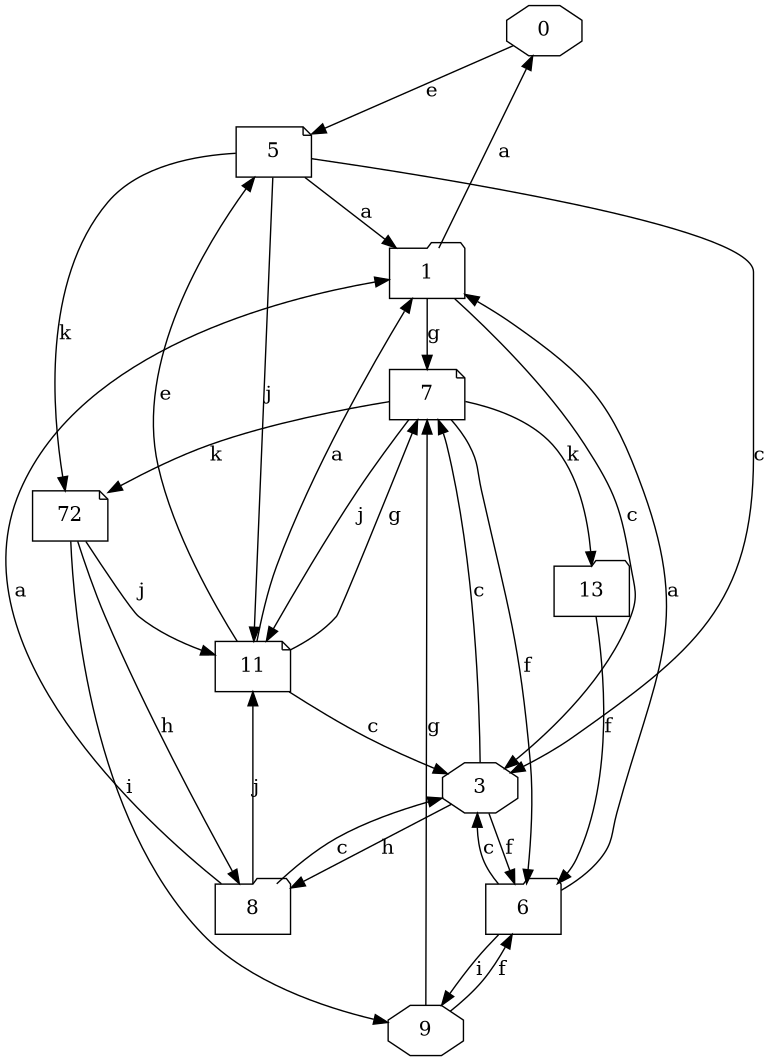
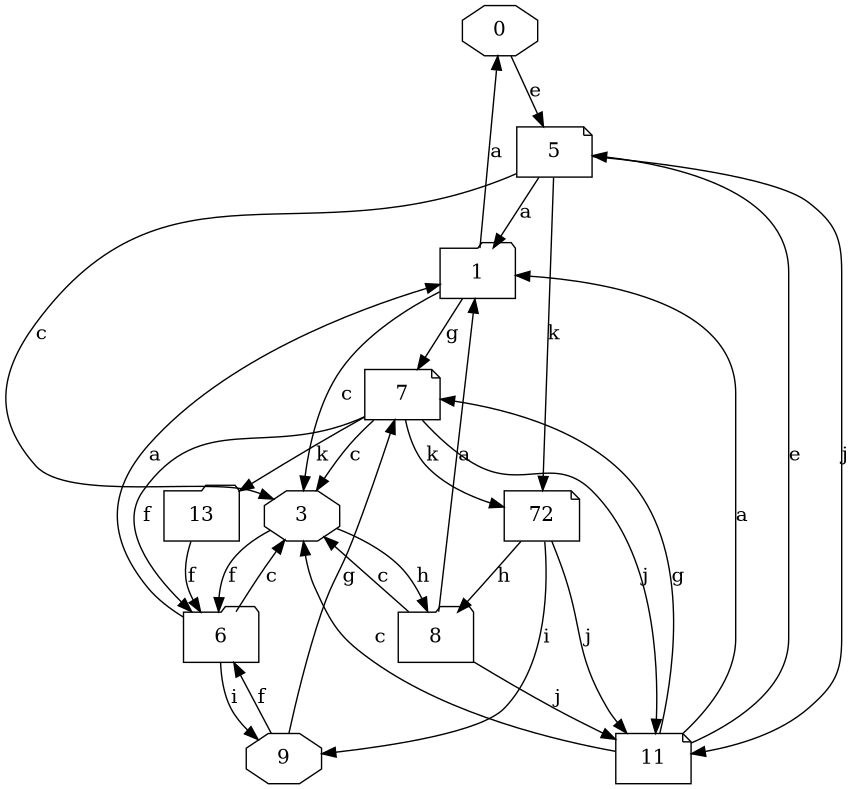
edge "3" -> "7": reversed
